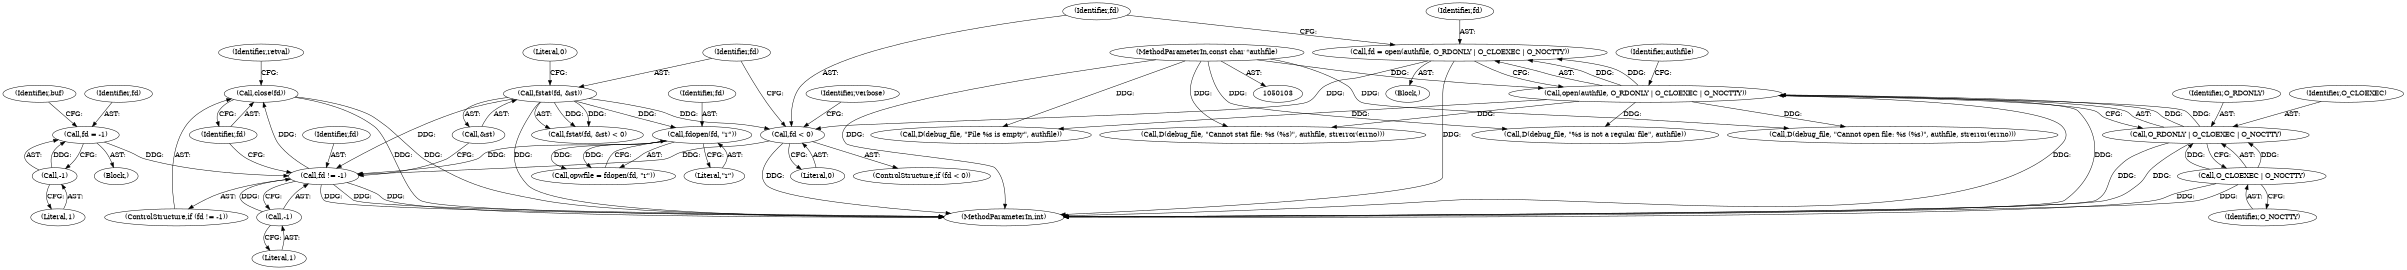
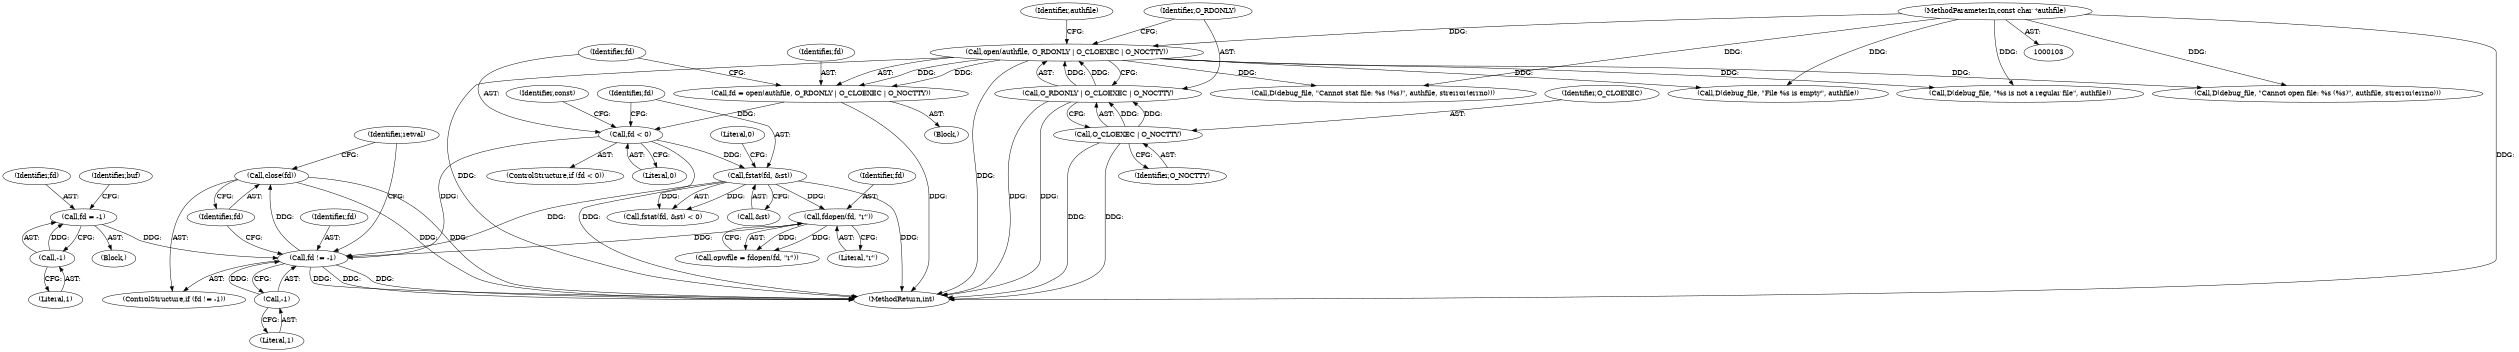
edge "(Call,fd = open(authfile, O_RDONLY | O_CLOEXEC | O_NOCTTY))" -> "(Call,open(authfile, O_RDONLY | O_CLOEXEC | O_NOCTTY))": now "(Identifier,O_RDONLY)" -> "(Call,open(authfile, O_RDONLY | O_CLOEXEC | O_NOCTTY))"
node "(Identifier,verbose)": label "(Identifier,verbose)" -> "(Identifier,const)"
node "1050103": label "1050103" -> "1000103"
edge "(Identifier,O_CLOEXEC)" -> "(Call,O_RDONLY | O_CLOEXEC | O_NOCTTY)": now "(Identifier,O_CLOEXEC)" -> "(Call,O_CLOEXEC | O_NOCTTY)"
edge "(Call,fstat(fd, &st))" -> "(Call,&st)": label "AST: " -> "CFG: "
edge "(Call,fstat(fd, &st))" -> "(Call,fd < 0)": reversed
edge "(ControlStructure,if (fd != -1))" -> "(Call,close(fd))": reversed
edge "(Call,&st)" -> "(Call,fd != -1)": now "(Identifier,retval)" -> "(Call,fd != -1)"
node "(MethodParameterIn,int)": label "(MethodParameterIn,int)" -> "(MethodReturn,int)"
